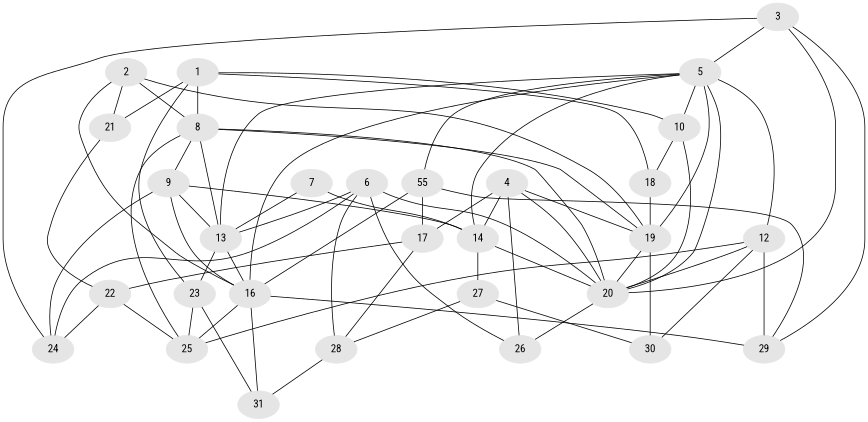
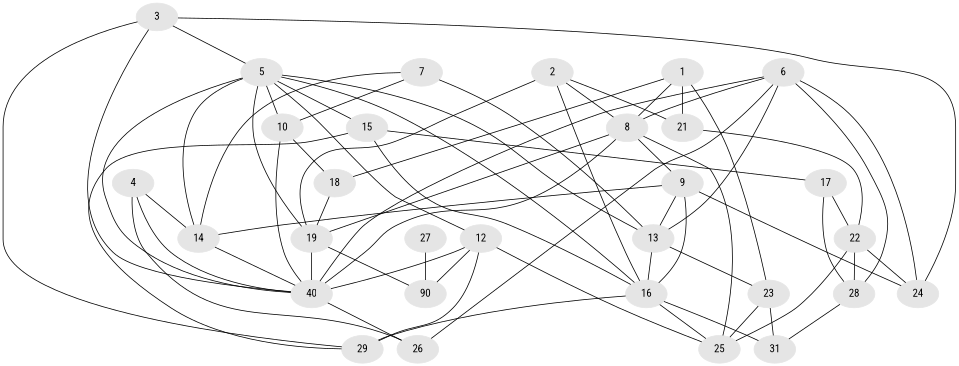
edge "1" -- "10": now "7" -- "10"
edge "8" -- "13": now "8" -- "6"
node "55": label "55" -> "15"
edge "4" -- "19": removed
edge "4" -- "17": removed
edge "14" -- "27": removed
node "20": label "20" -> "40"
edge "27" -- "28": now "22" -- "28"
node "30": label "30" -> "90"
